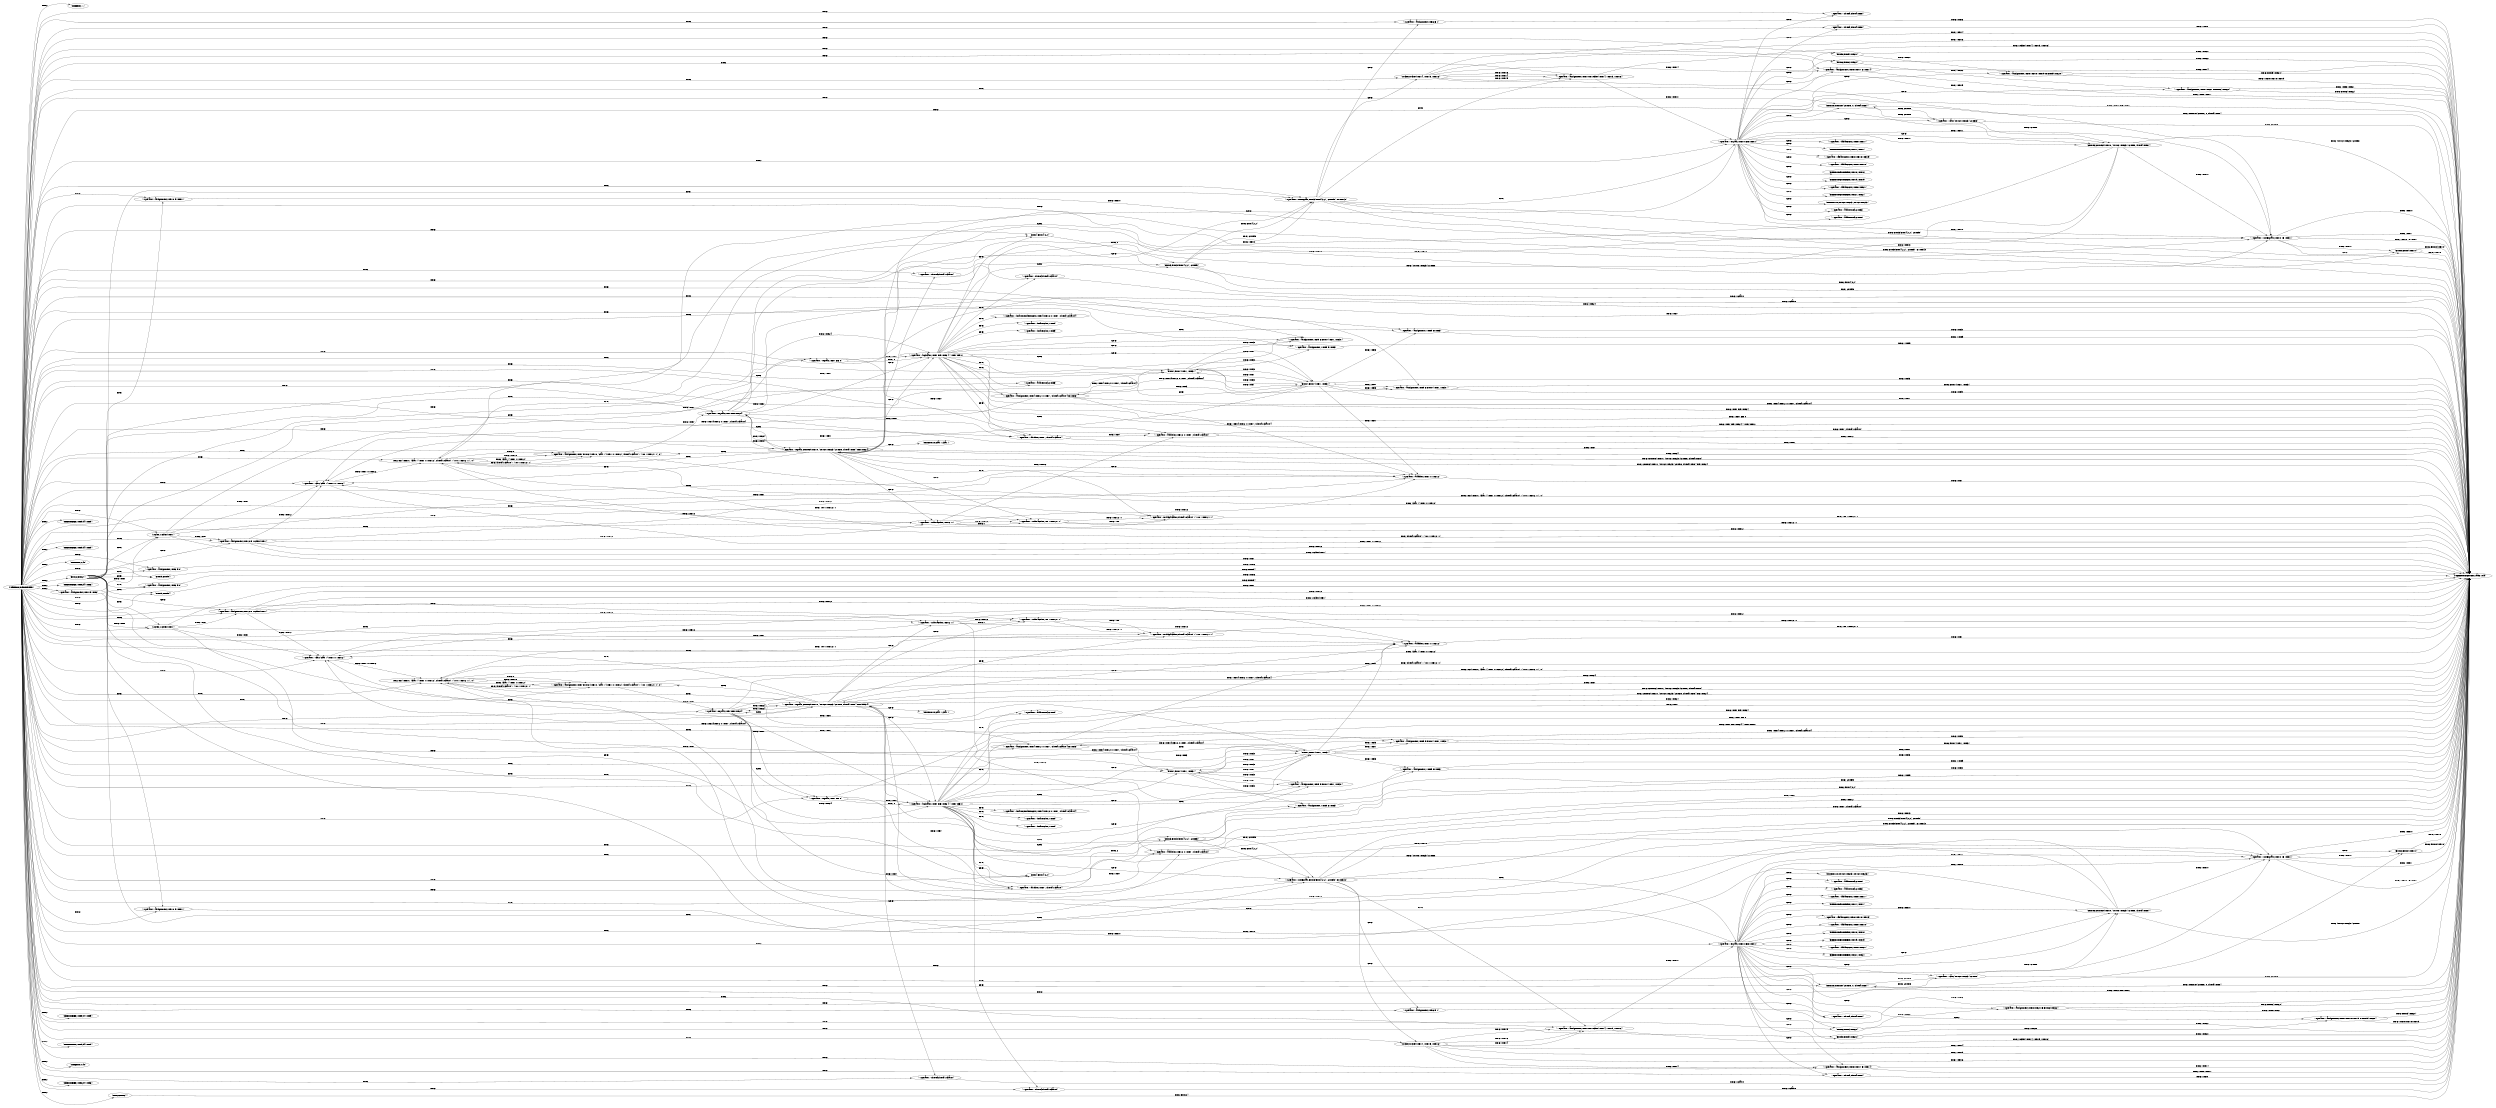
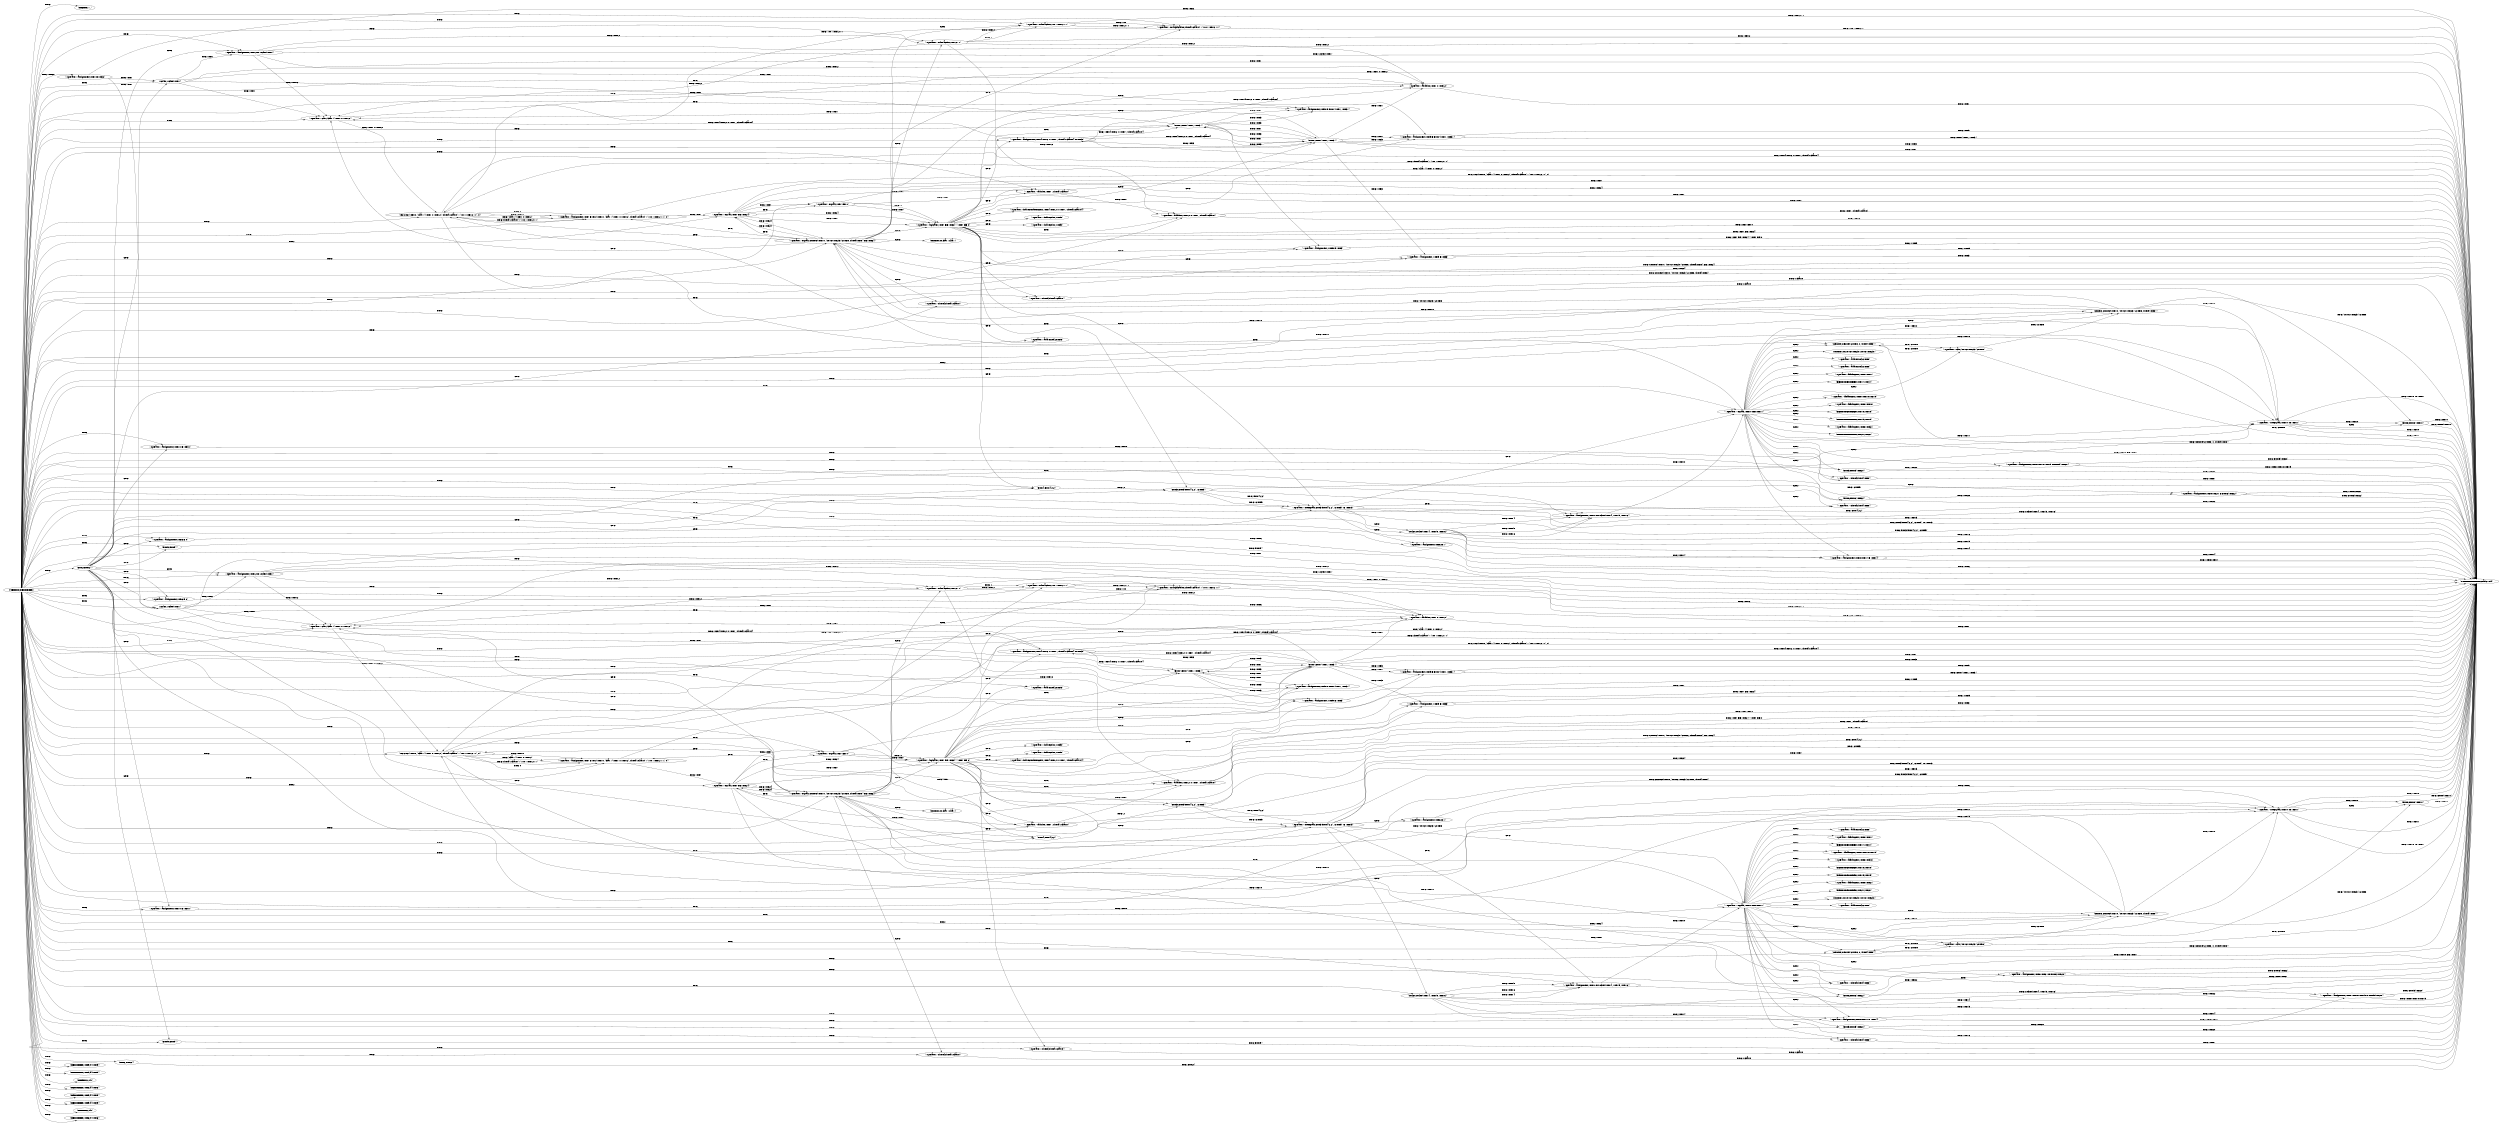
edge "(<operator>.assignment,VAR1 = VAR2)" -> "(METHOD_RETURN,static void)": added, label "DDG: VAR2"
edge "(METHOD,IDENTIFIER1)" -> "(<operator>.assignment,VAR1 = VAR2)": label "DDG: " -> "DDG: VAR20"
